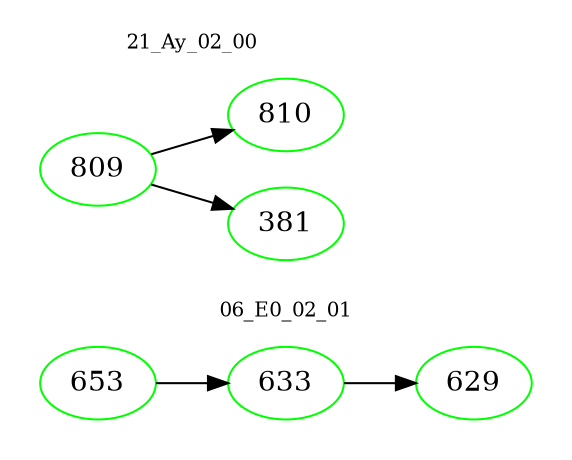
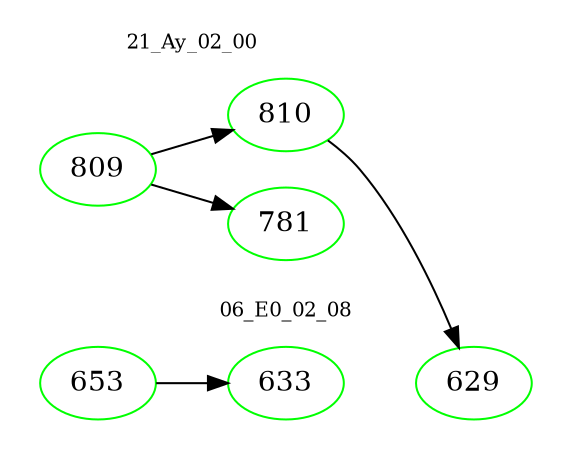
node "381": label "381" -> "781"
cluster "06_E0_02_01": label "06_E0_02_01" -> "06_E0_02_08"
edge "633" -> "629": now "810" -> "629"
